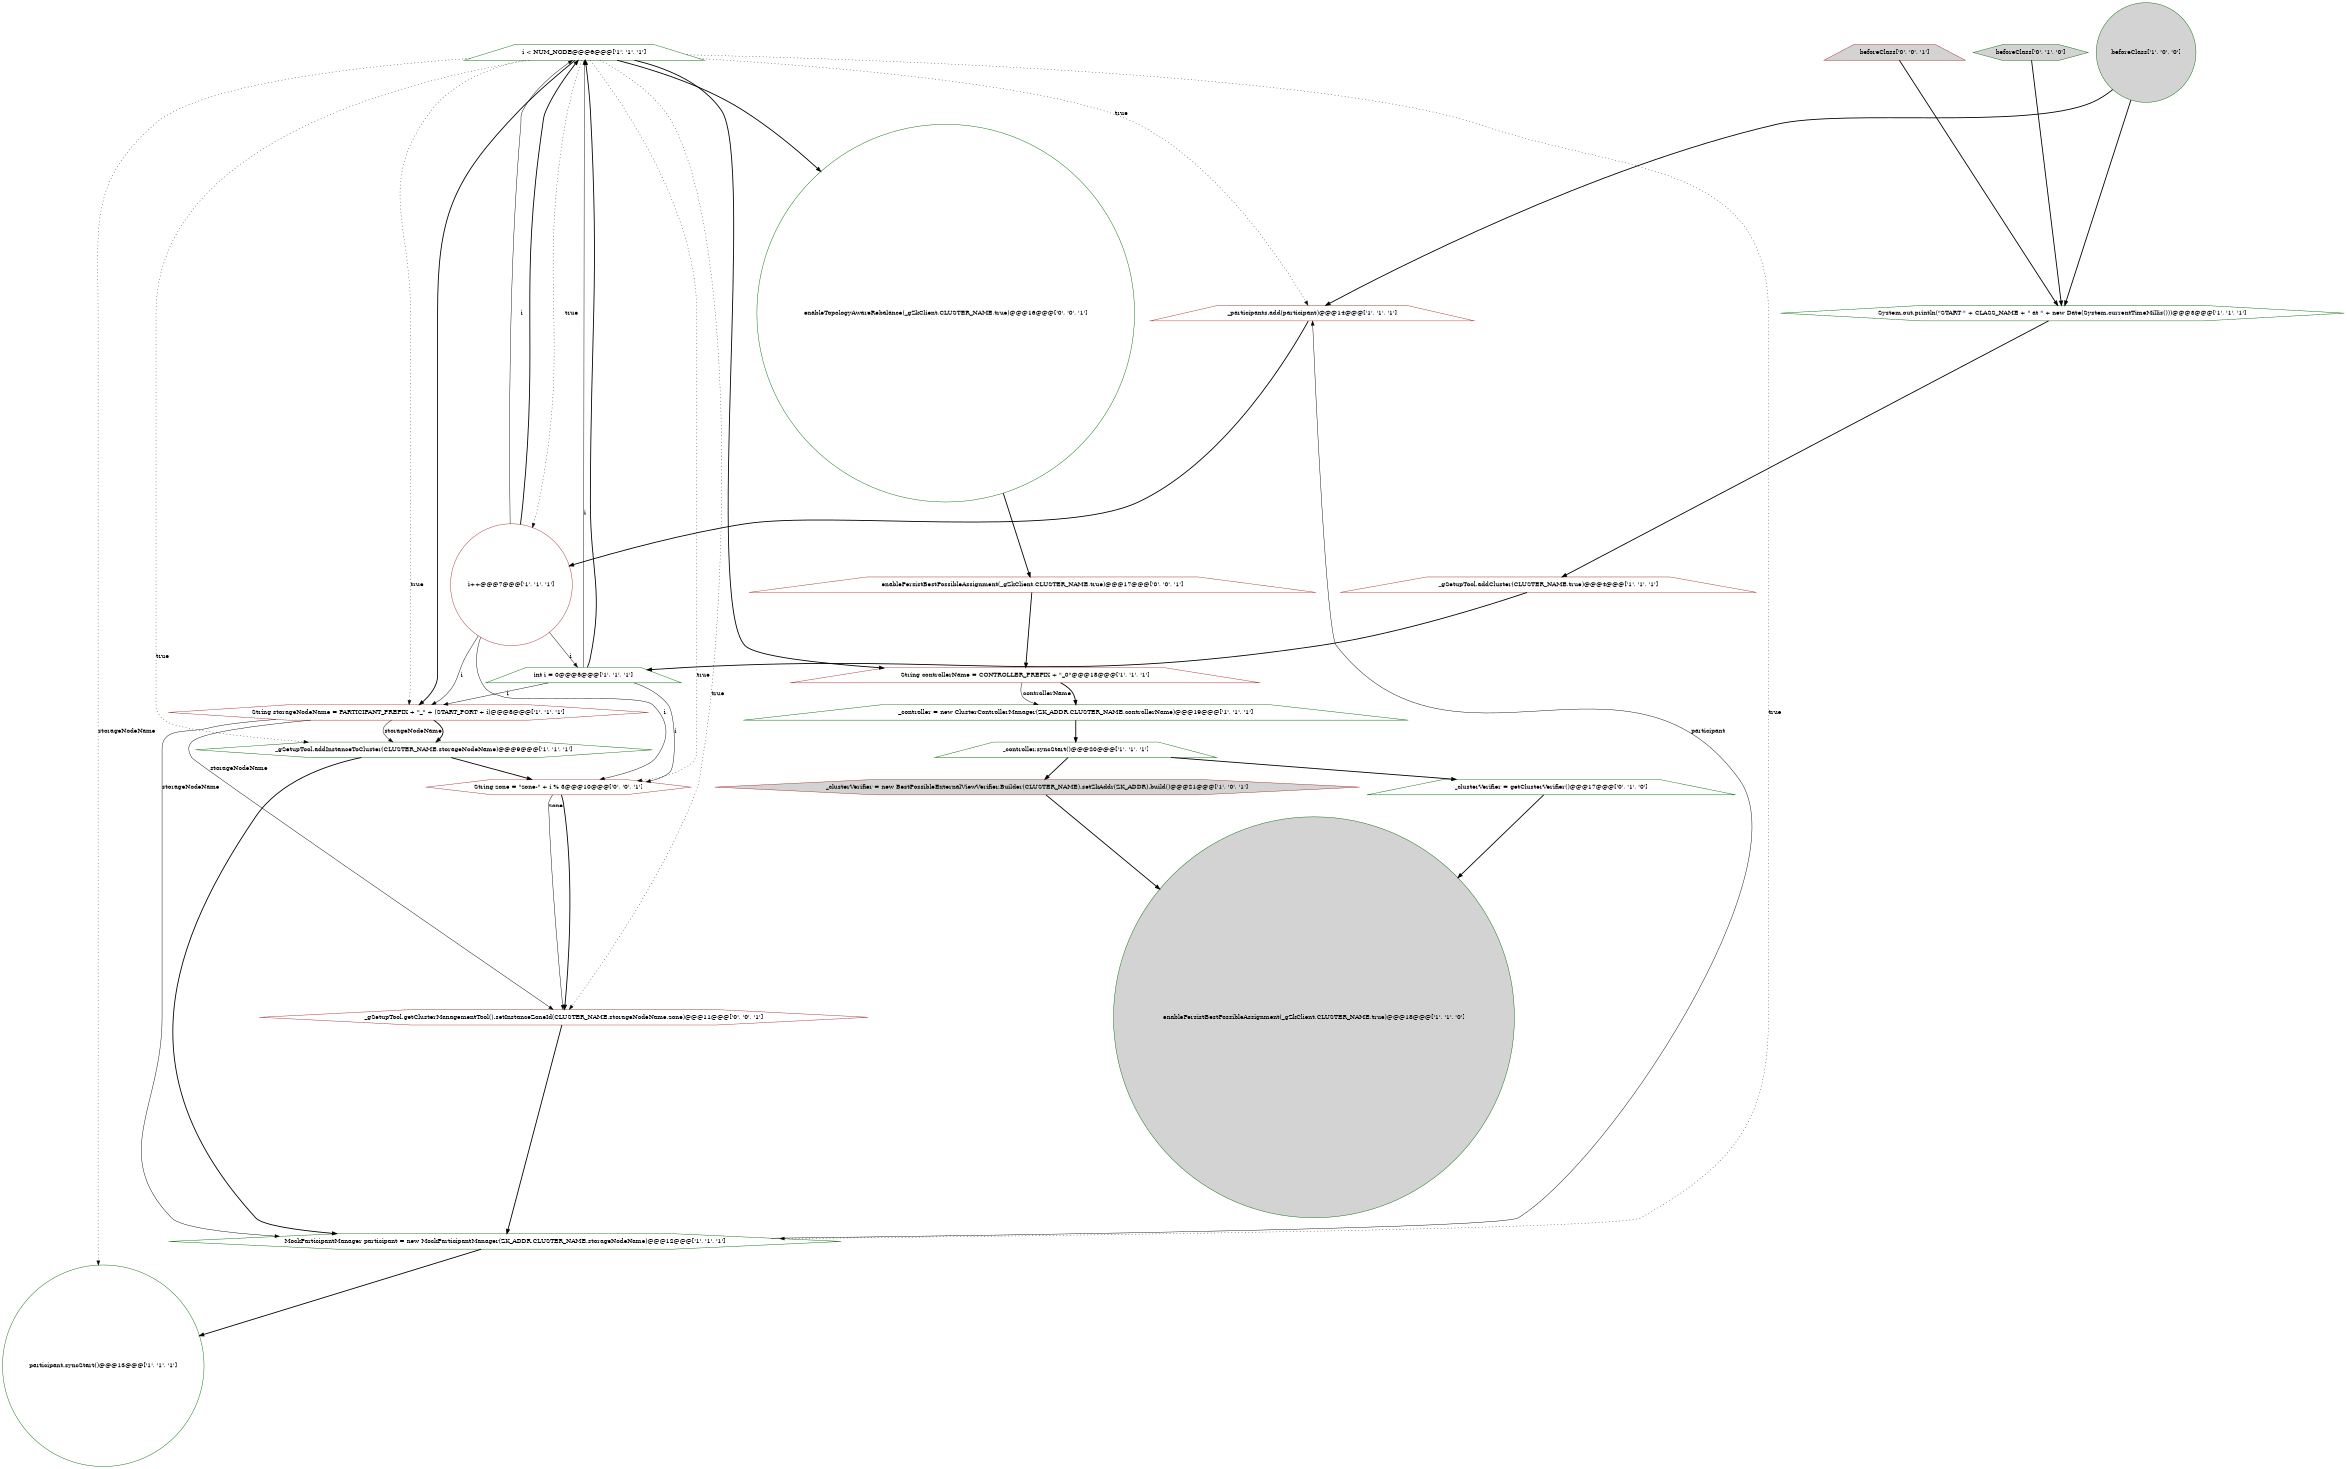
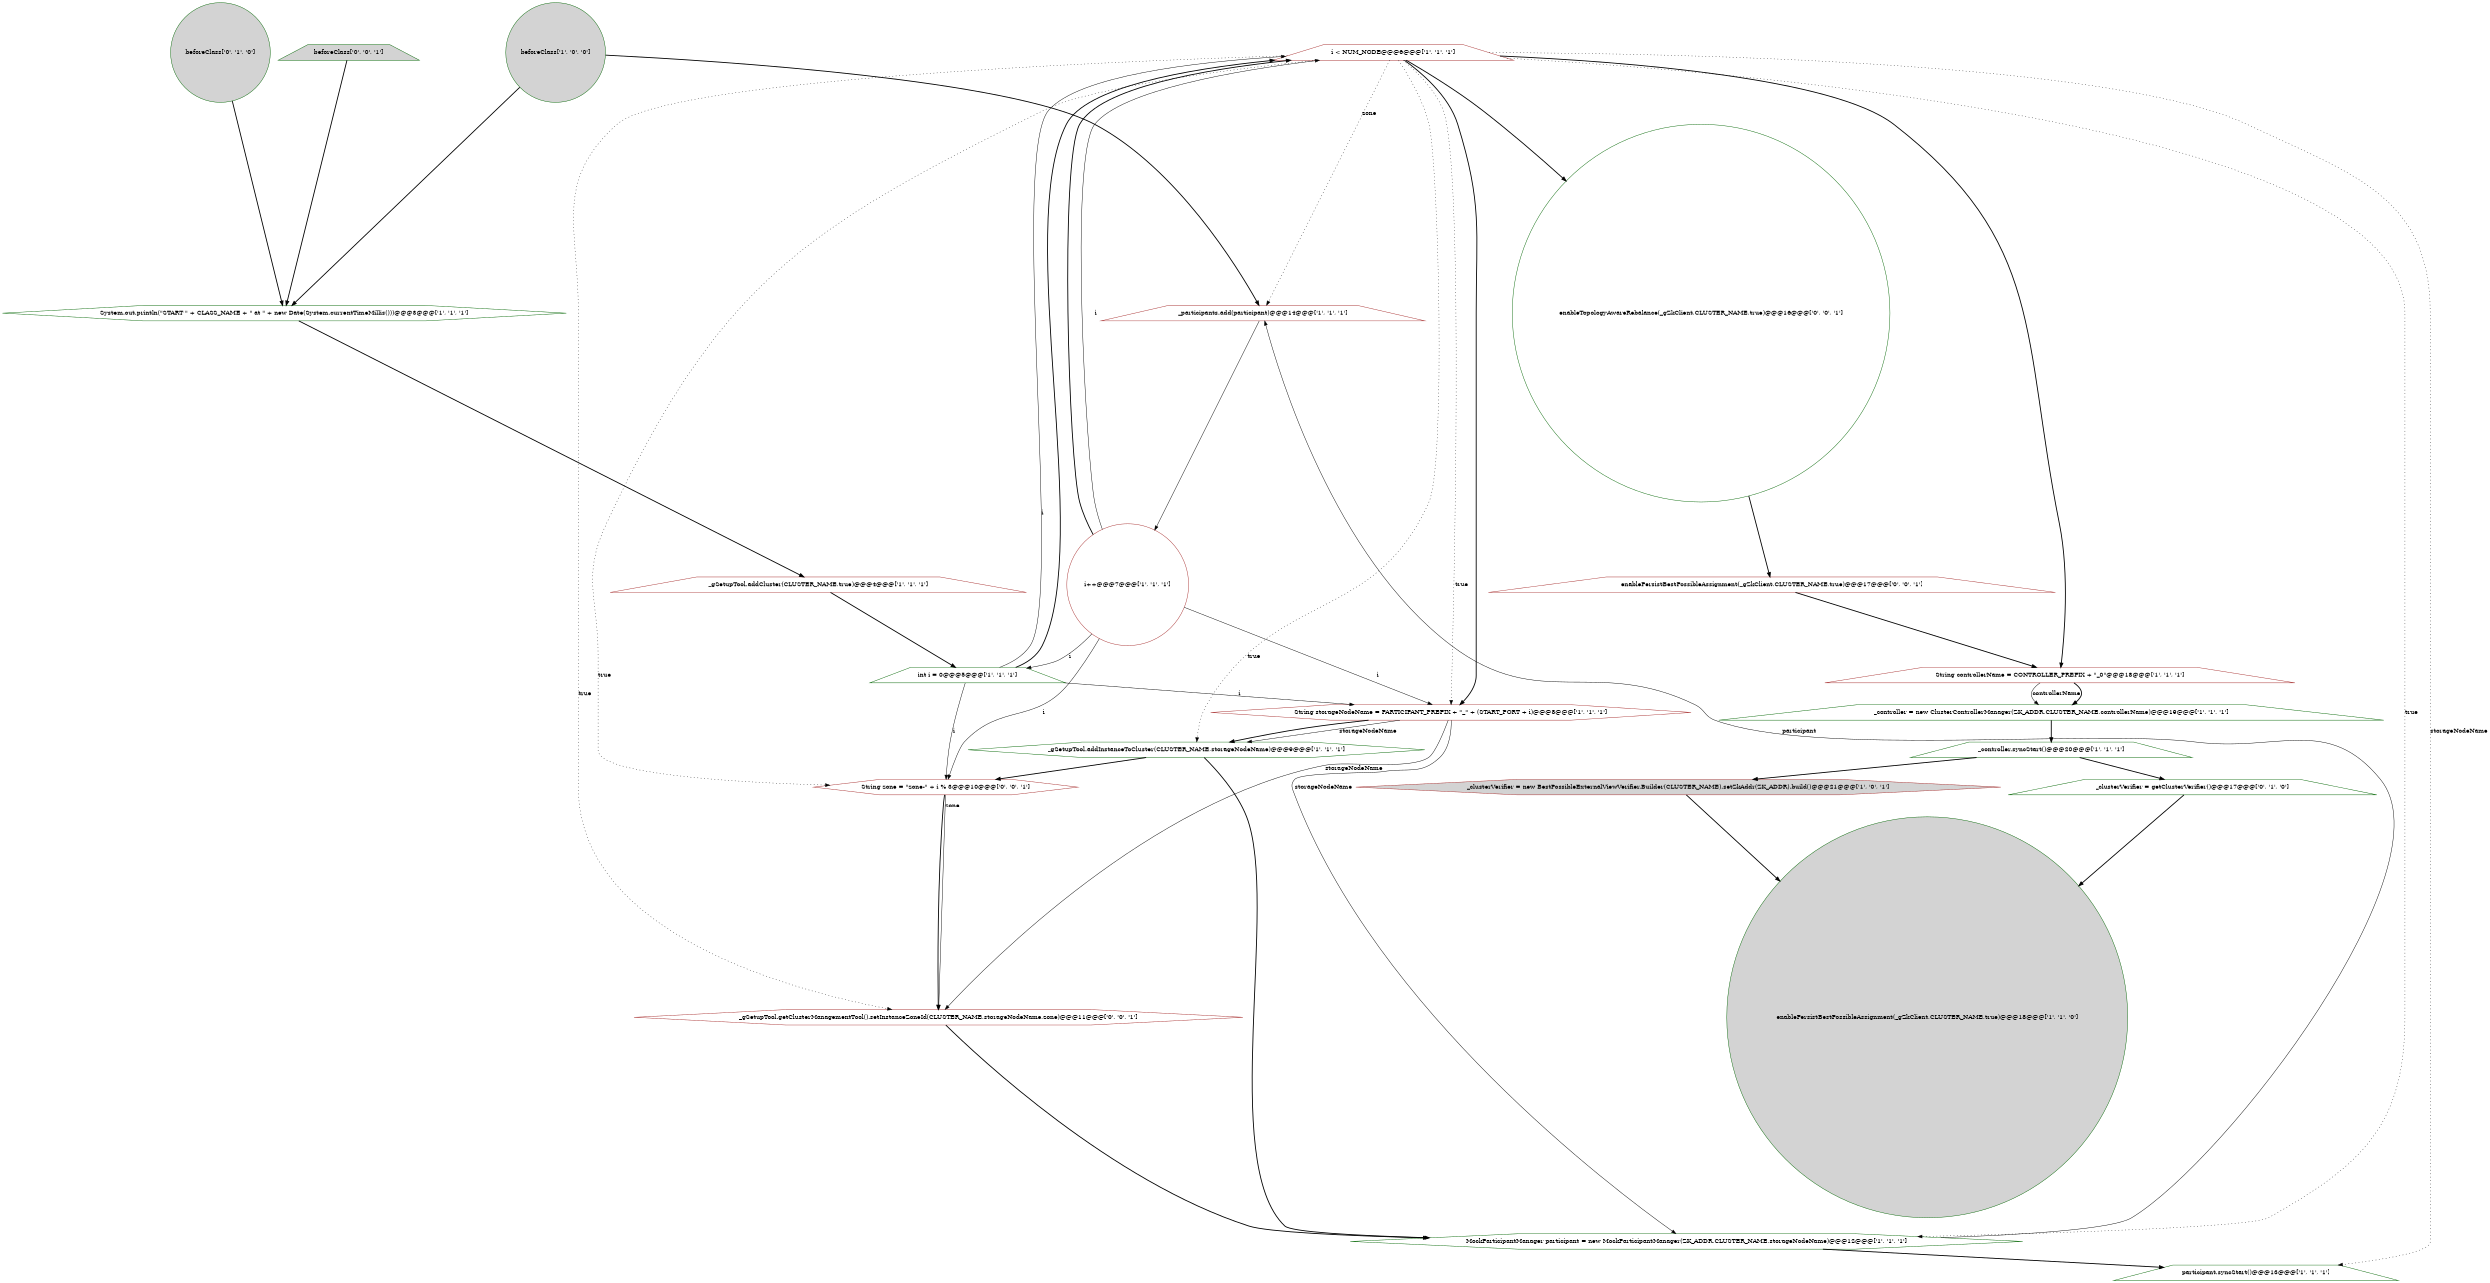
node "i < NUM_NODE@@@6@@@['1', '1', '1']": color darkgreen -> brown
node "beforeClass['0', '0', '1']": color brown -> darkgreen
node "beforeClass['0', '1', '0']": shape hexagon -> circle
edge "i < NUM_NODE@@@6@@@['1', '1', '1']" -> "_participants.add(participant)@@@14@@@['1', '1', '1']": label "true" -> "zone"
edge "i < NUM_NODE@@@6@@@['1', '1', '1']" -> "i++@@@7@@@['1', '1', '1']": removed, label "true"
edge "_participants.add(participant)@@@14@@@['1', '1', '1']" -> "i++@@@7@@@['1', '1', '1']": style bold -> solid
node "participant.syncStart()@@@13@@@['1', '1', '1']": shape circle -> trapezium
